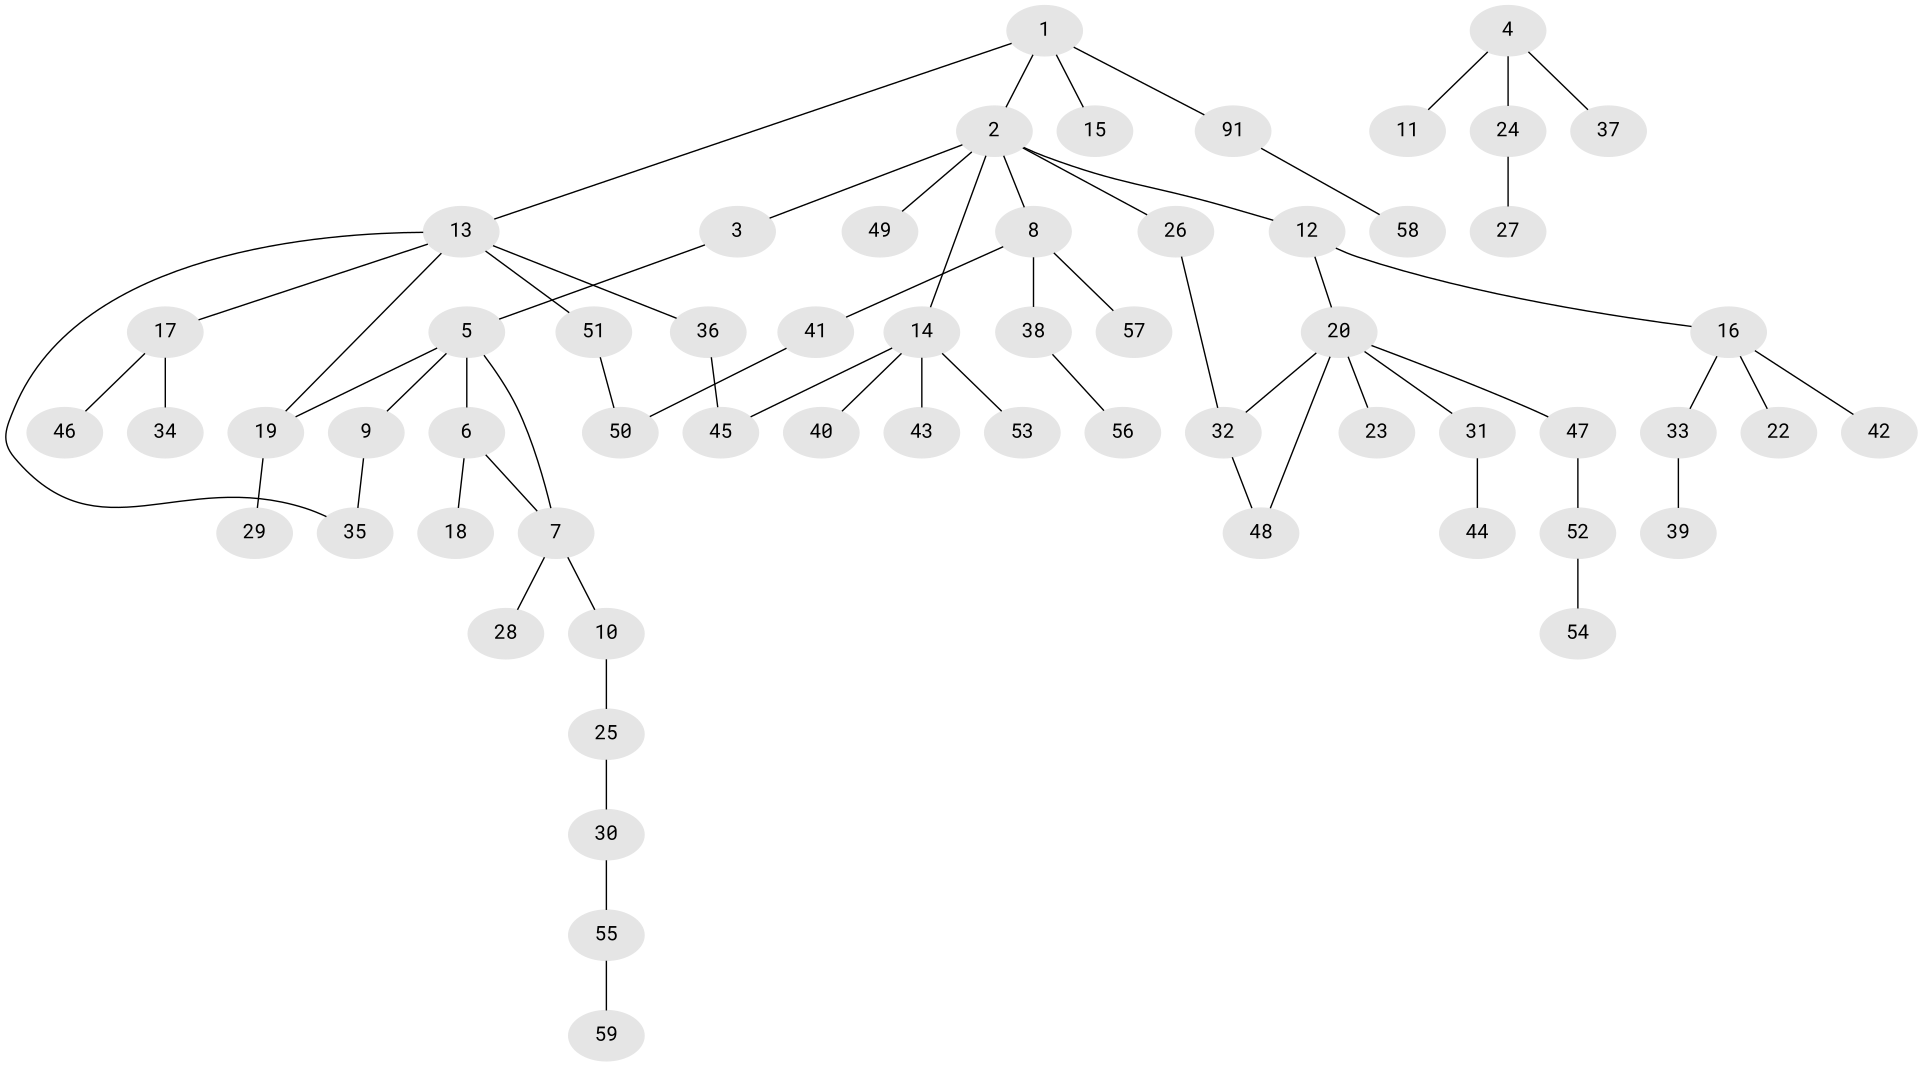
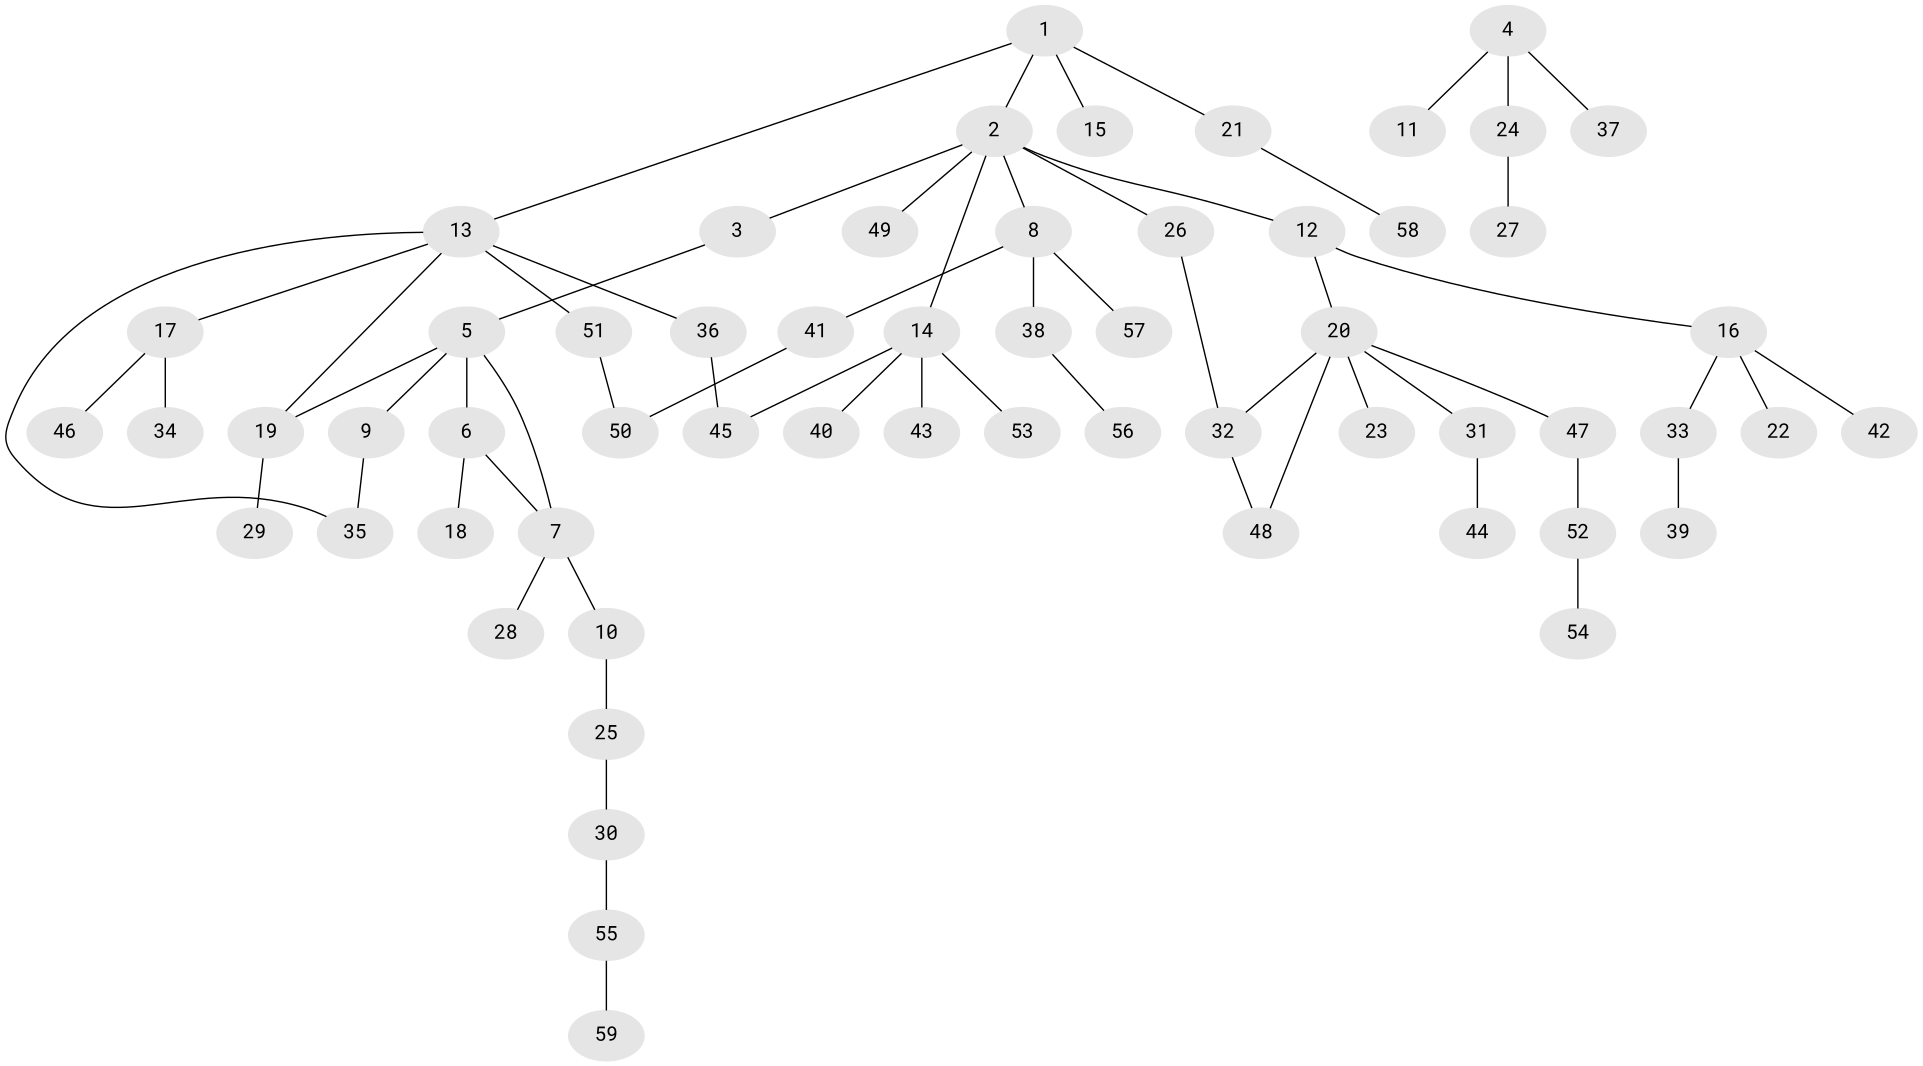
node "91": label "91" -> "21"
